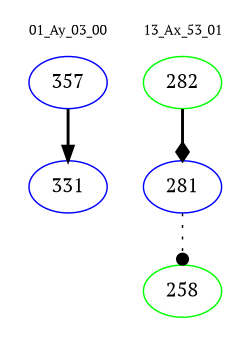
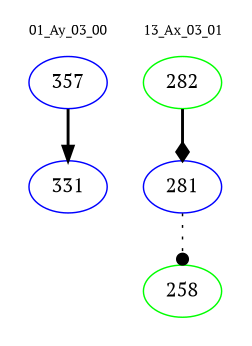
cluster "13_Ax_53_01": label "13_Ax_53_01" -> "13_Ax_03_01"
